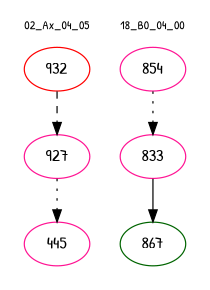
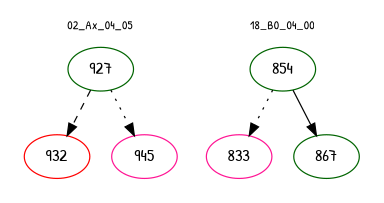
node "854": color deeppink -> darkgreen
edge "932" -> "927": reversed
node "927": color deeppink -> darkgreen
edge "833" -> "867": now "854" -> "867"
node "445": label "445" -> "945"
